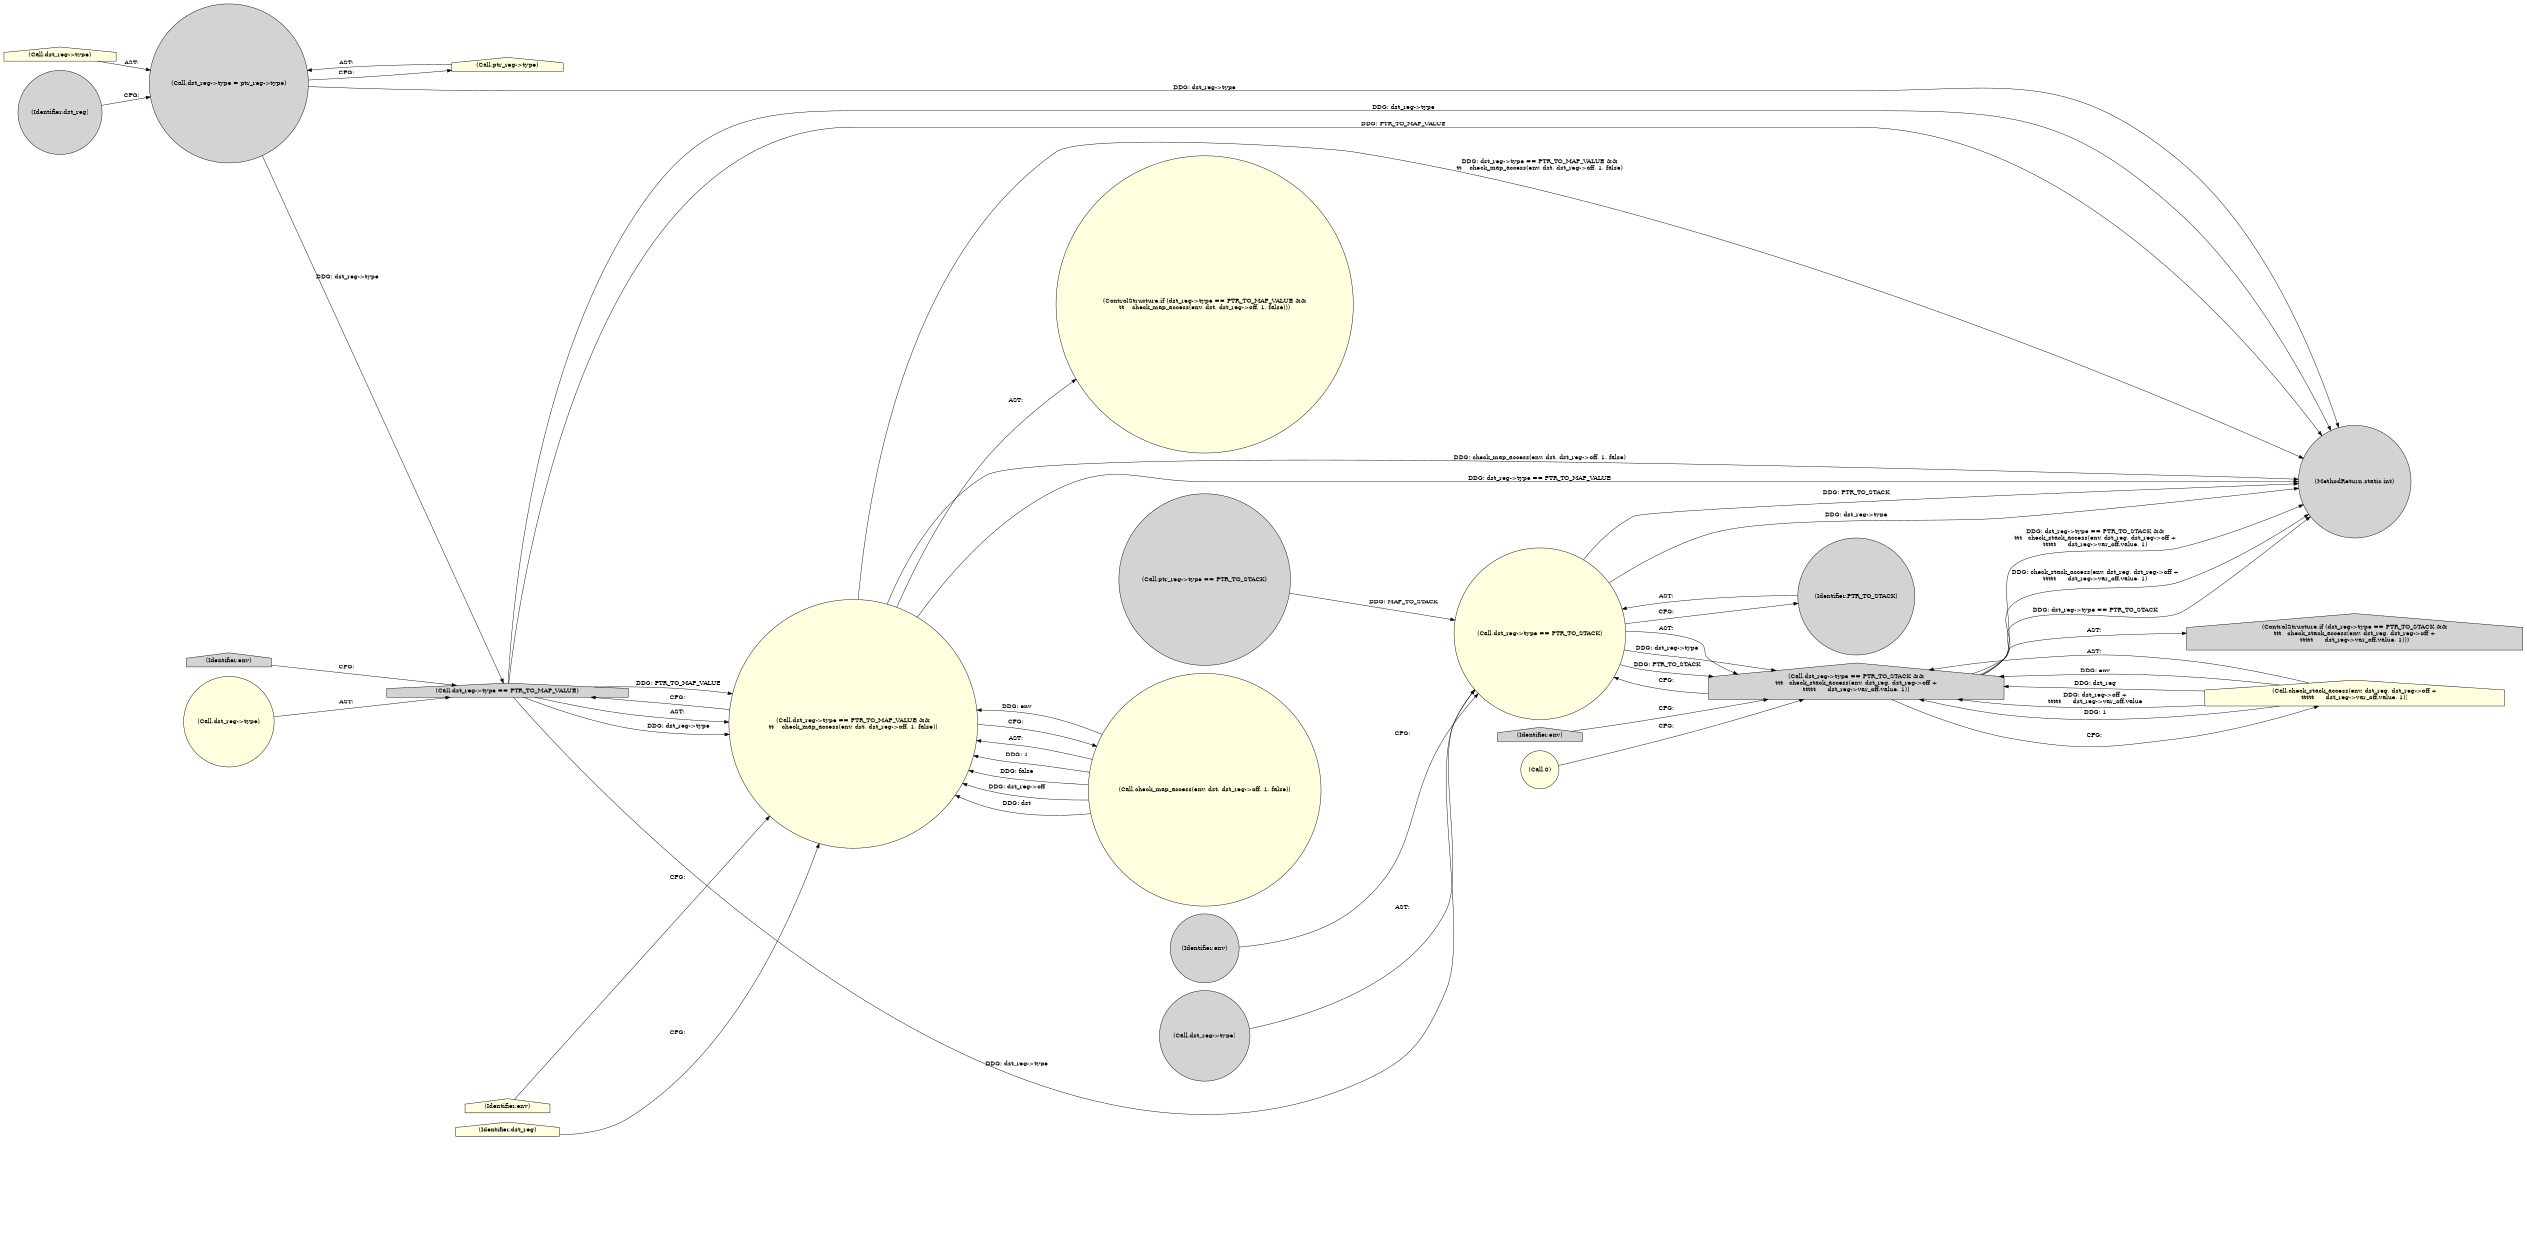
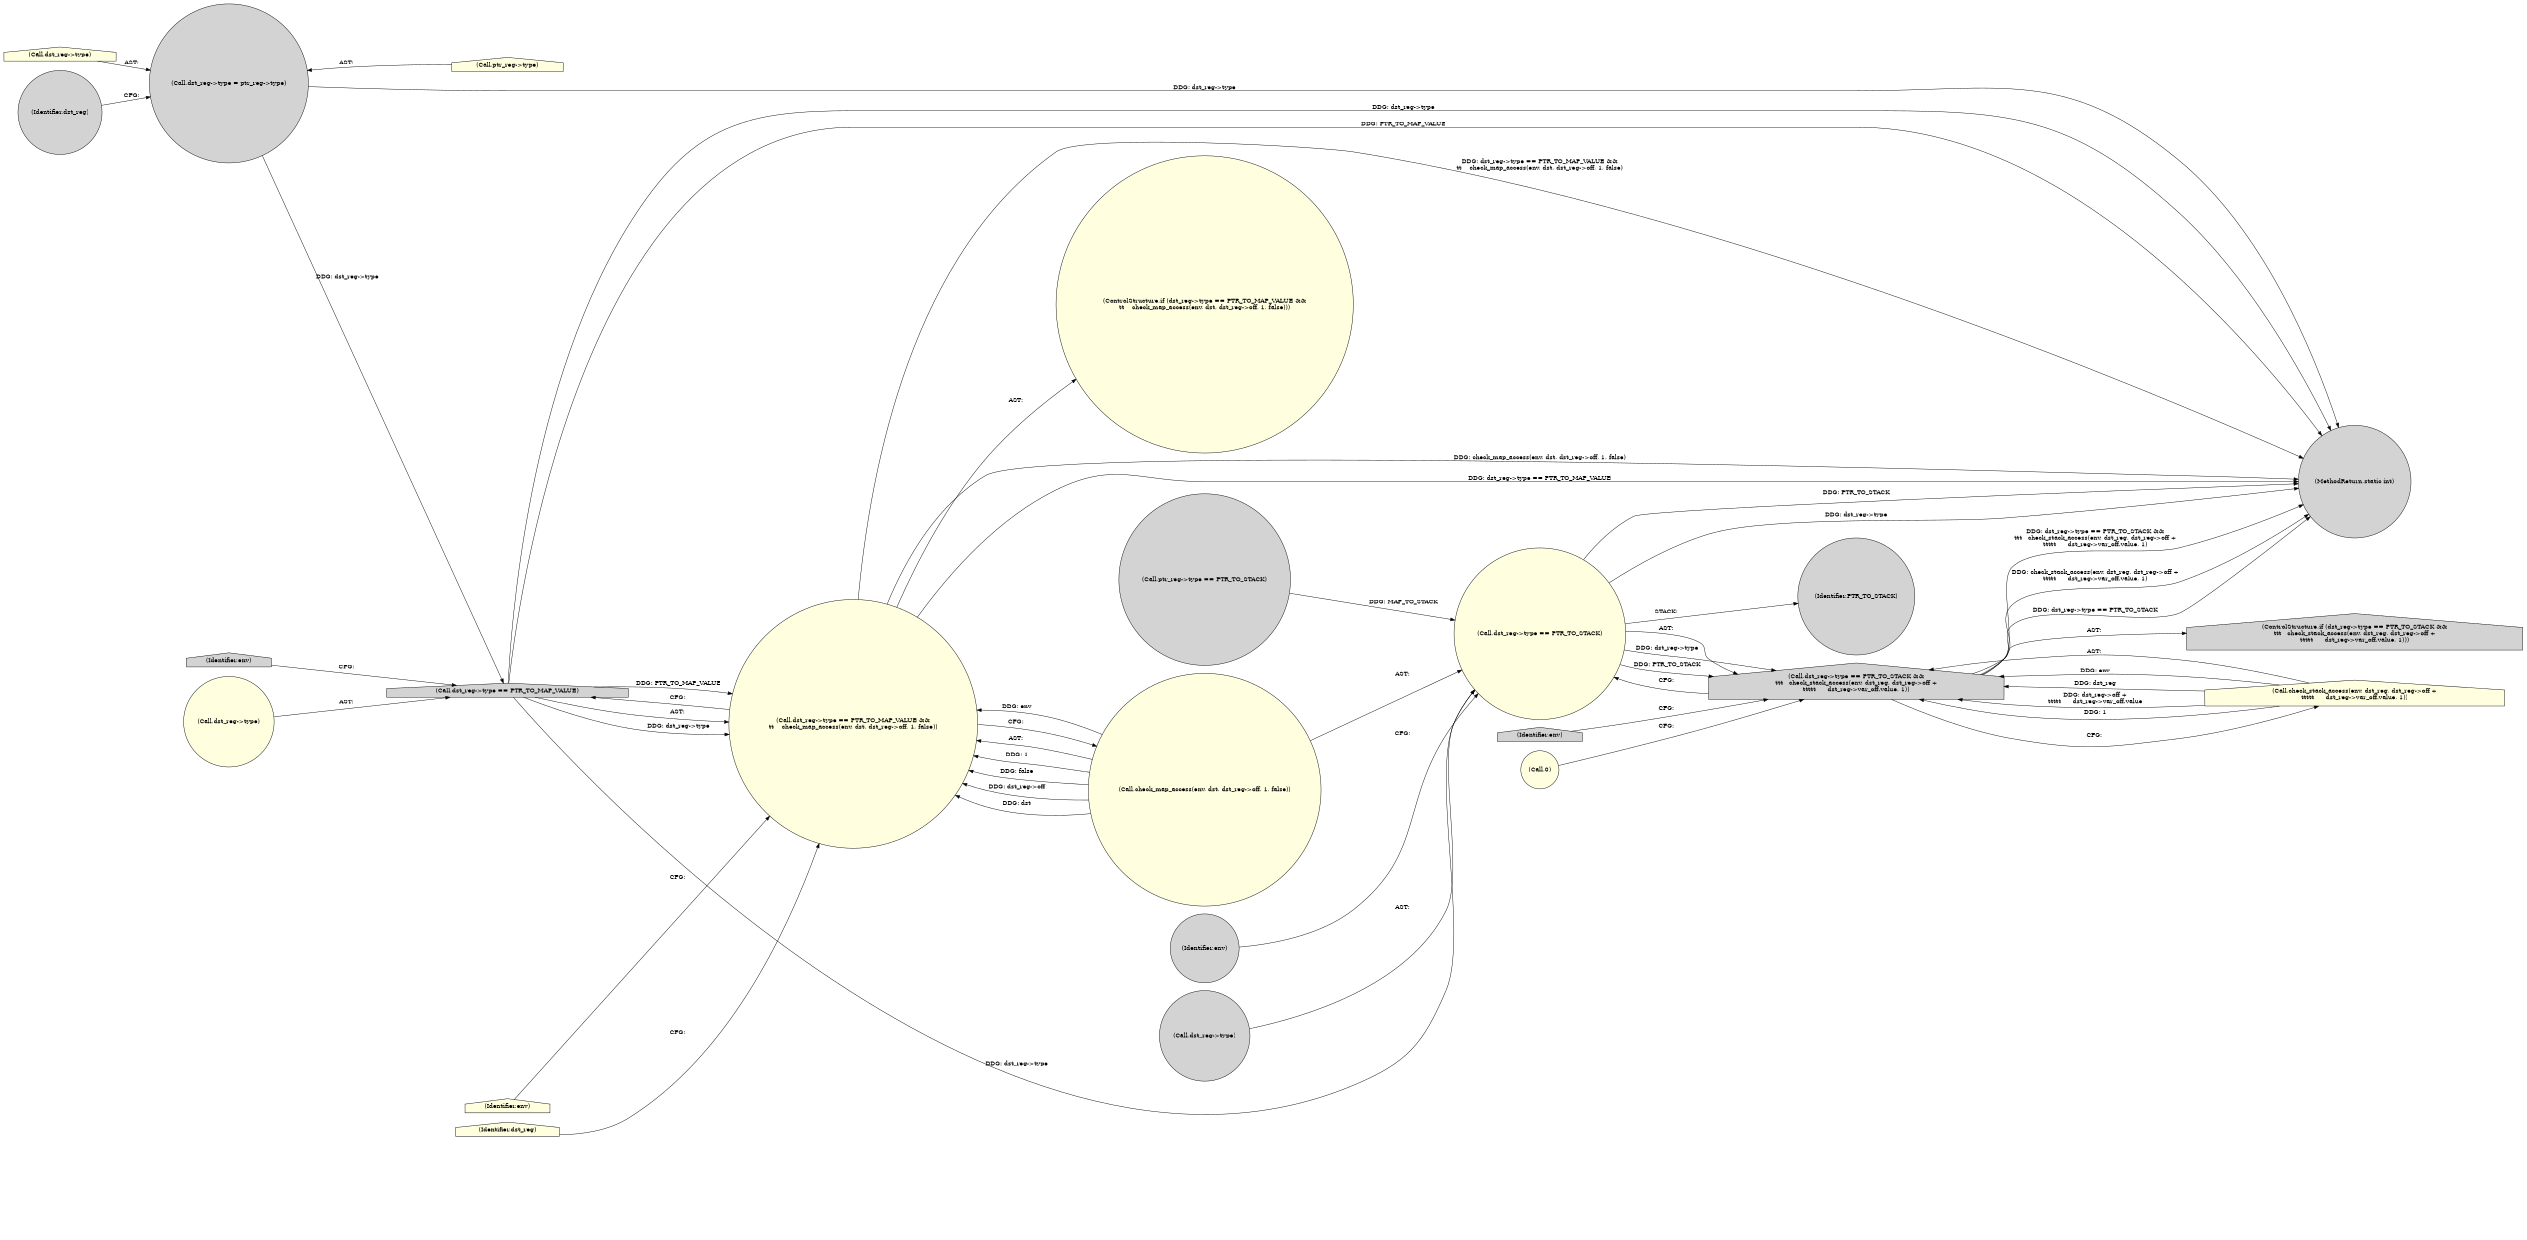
edge "(Call,dst_reg->type = ptr_reg->type)" -> "(Call,ptr_reg->type)": removed, label "CFG:"
edge "(Identifier,PTR_TO_STACK)" -> "(Call,dst_reg->type == PTR_TO_STACK)": now "(Call,check_map_access(env, dst, dst_reg->off, 1, false))" -> "(Call,dst_reg->type == PTR_TO_STACK)"
edge "(Call,dst_reg->type == PTR_TO_STACK)" -> "(Identifier,PTR_TO_STACK)": label "CFG: " -> "STACK: "
